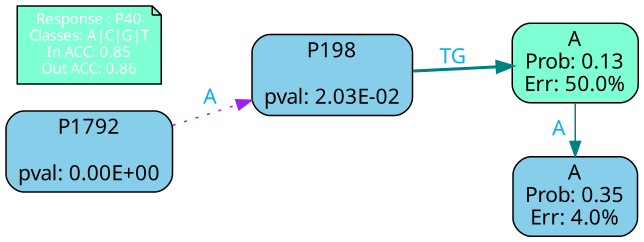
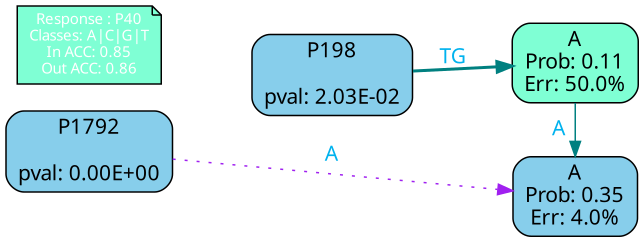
node "A Prob: 0.13 Err: 50.0%": label "A Prob: 0.13 Err: 50.0%" -> "A Prob: 0.11 Err: 50.0%"
edge "P1792 pval: 0.00E+00" -> "P198 pval: 2.03E-02": now "P1792 pval: 0.00E+00" -> "A Prob: 0.35 Err: 4.0%"
